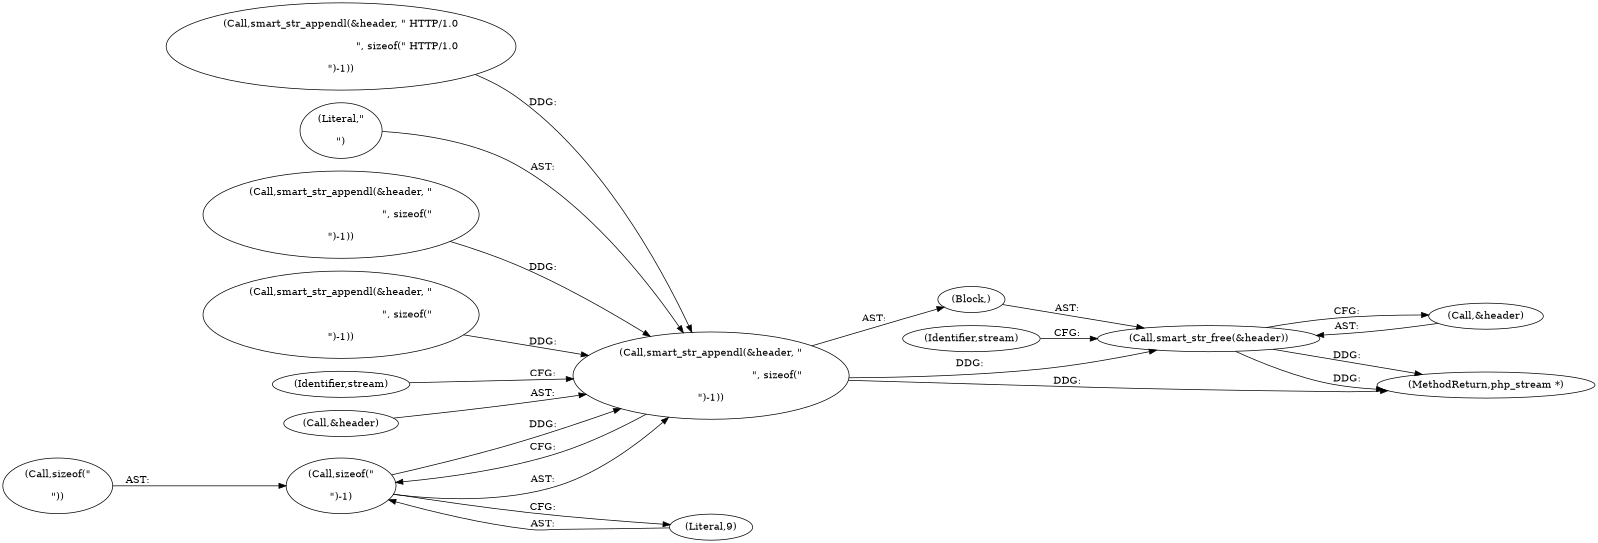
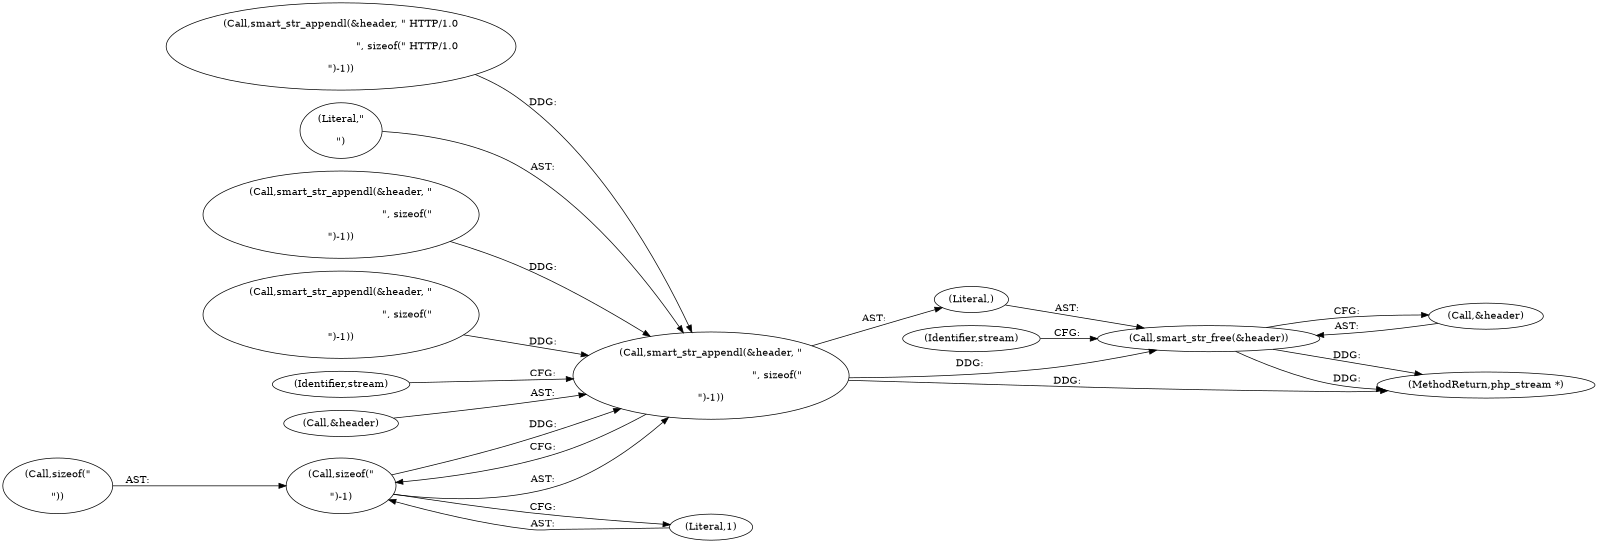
node "(Block,)": label "(Block,)" -> "(Literal,)"
node "(Literal,9)": label "(Literal,9)" -> "(Literal,1)"
